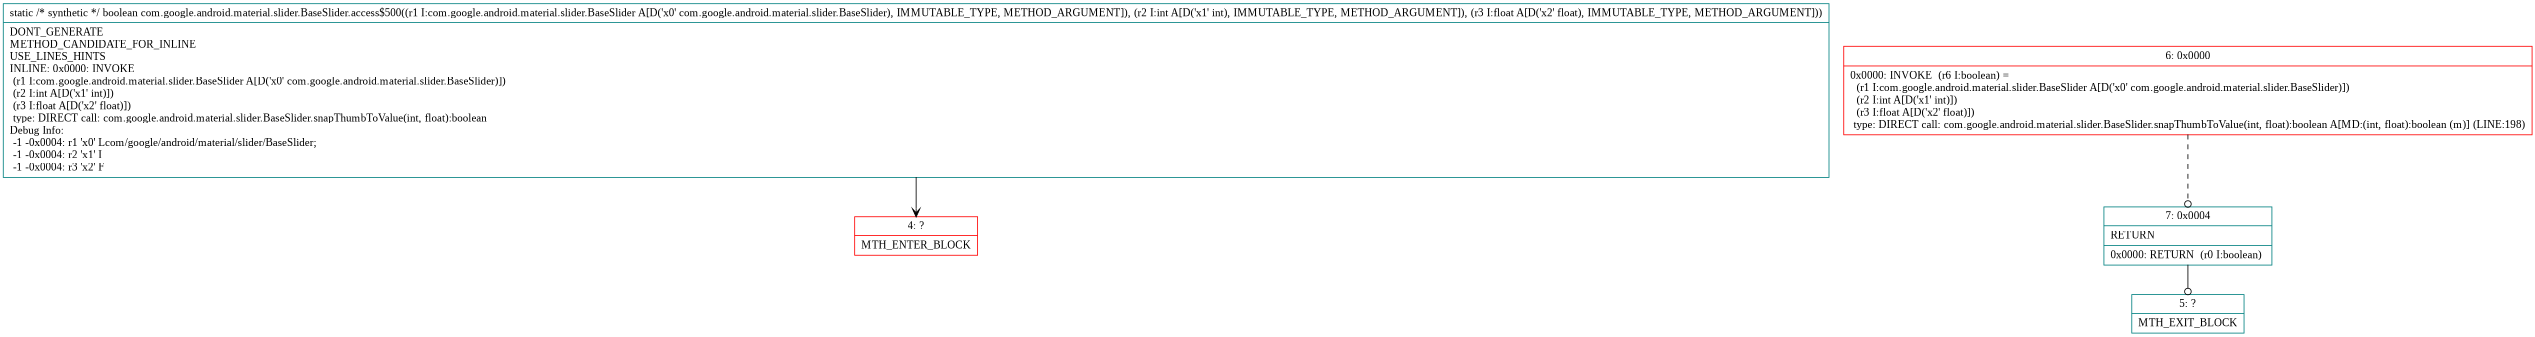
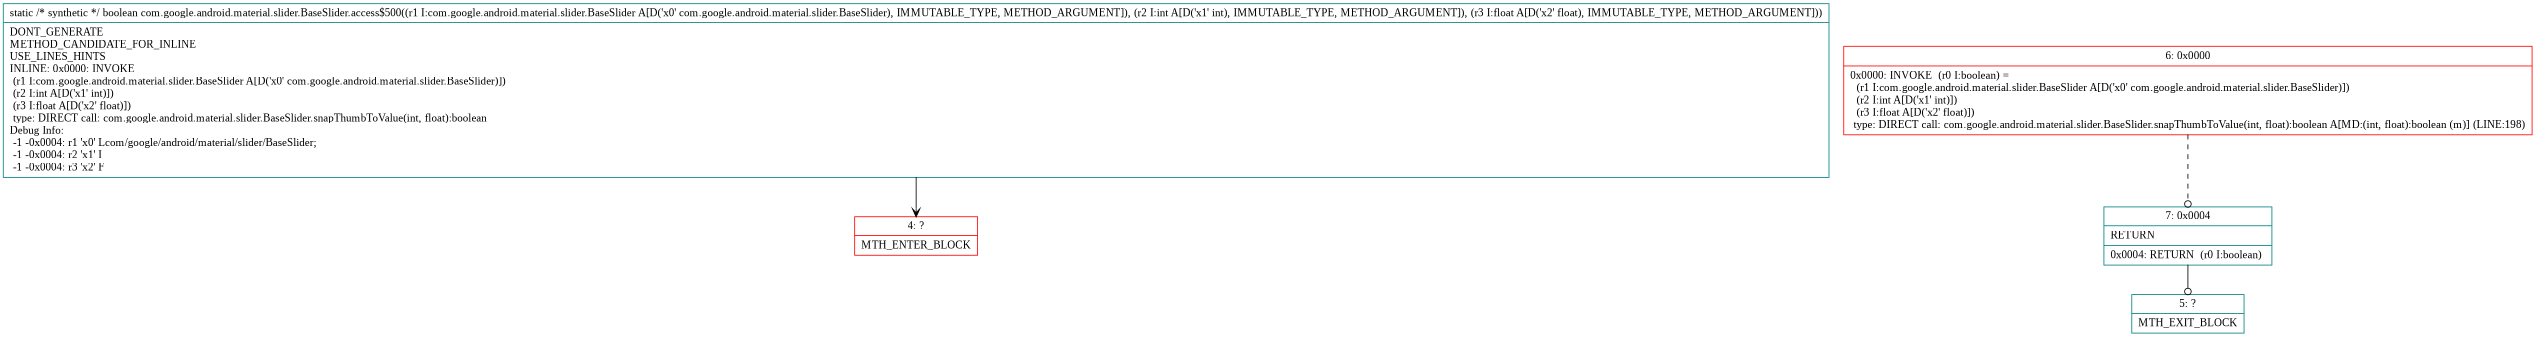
node "6: 0x0000": text "0x0000: INVOKE  (r6 I:boolean) =" -> "0x0000: INVOKE  (r0 I:boolean) ="
node "7: 0x0004": text "0x0000: RETURN  (r0 I:boolean)" -> "0x0004: RETURN  (r0 I:boolean)"
